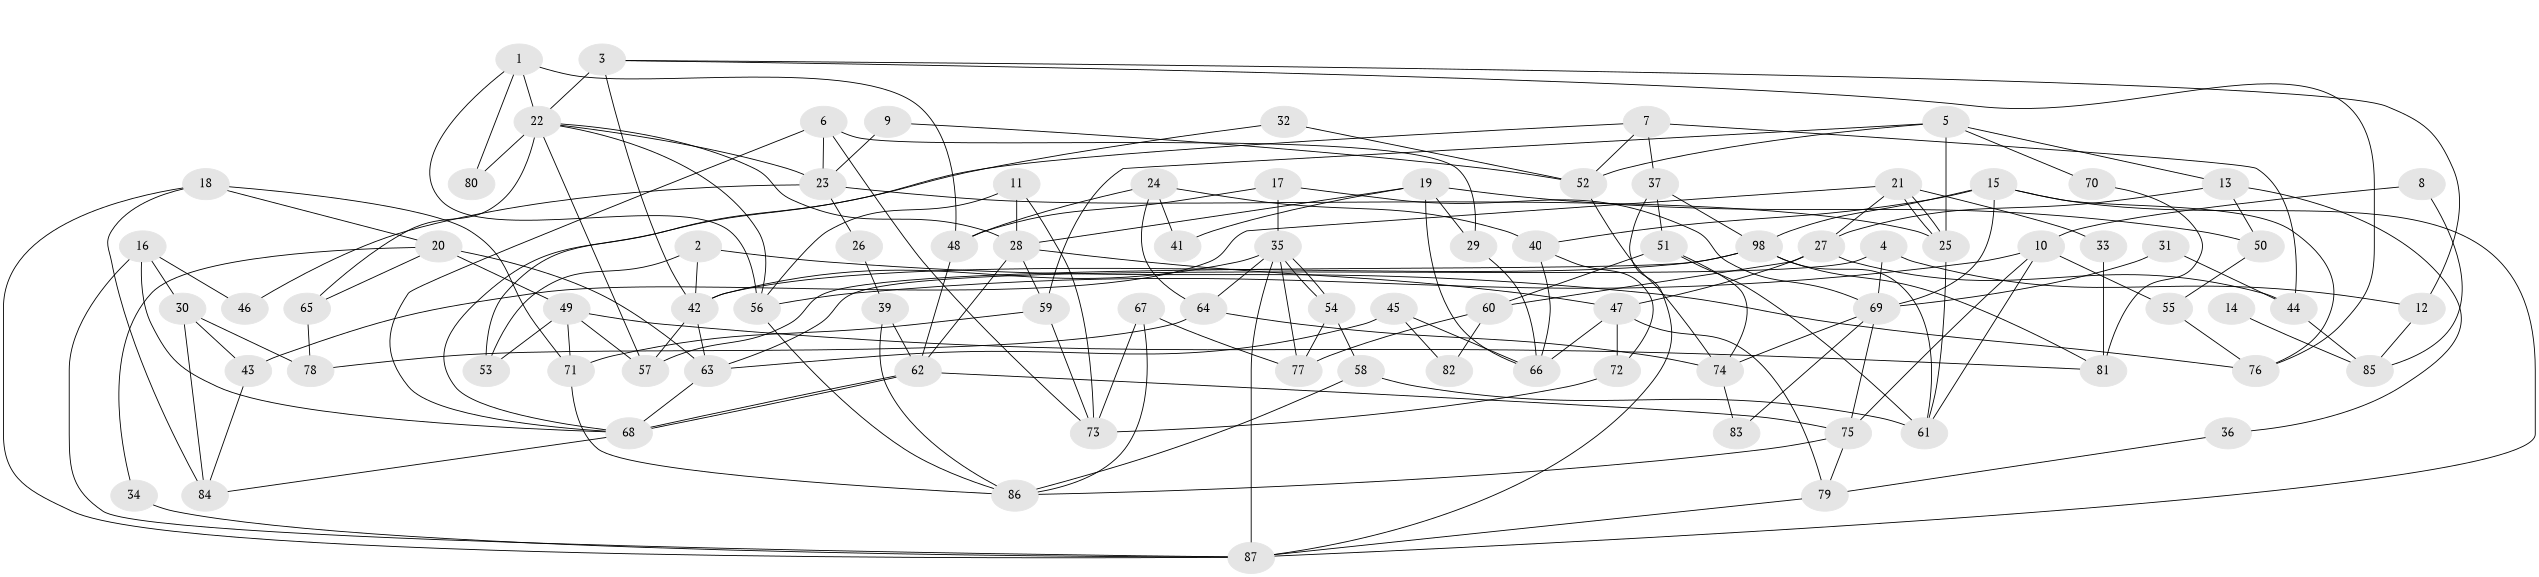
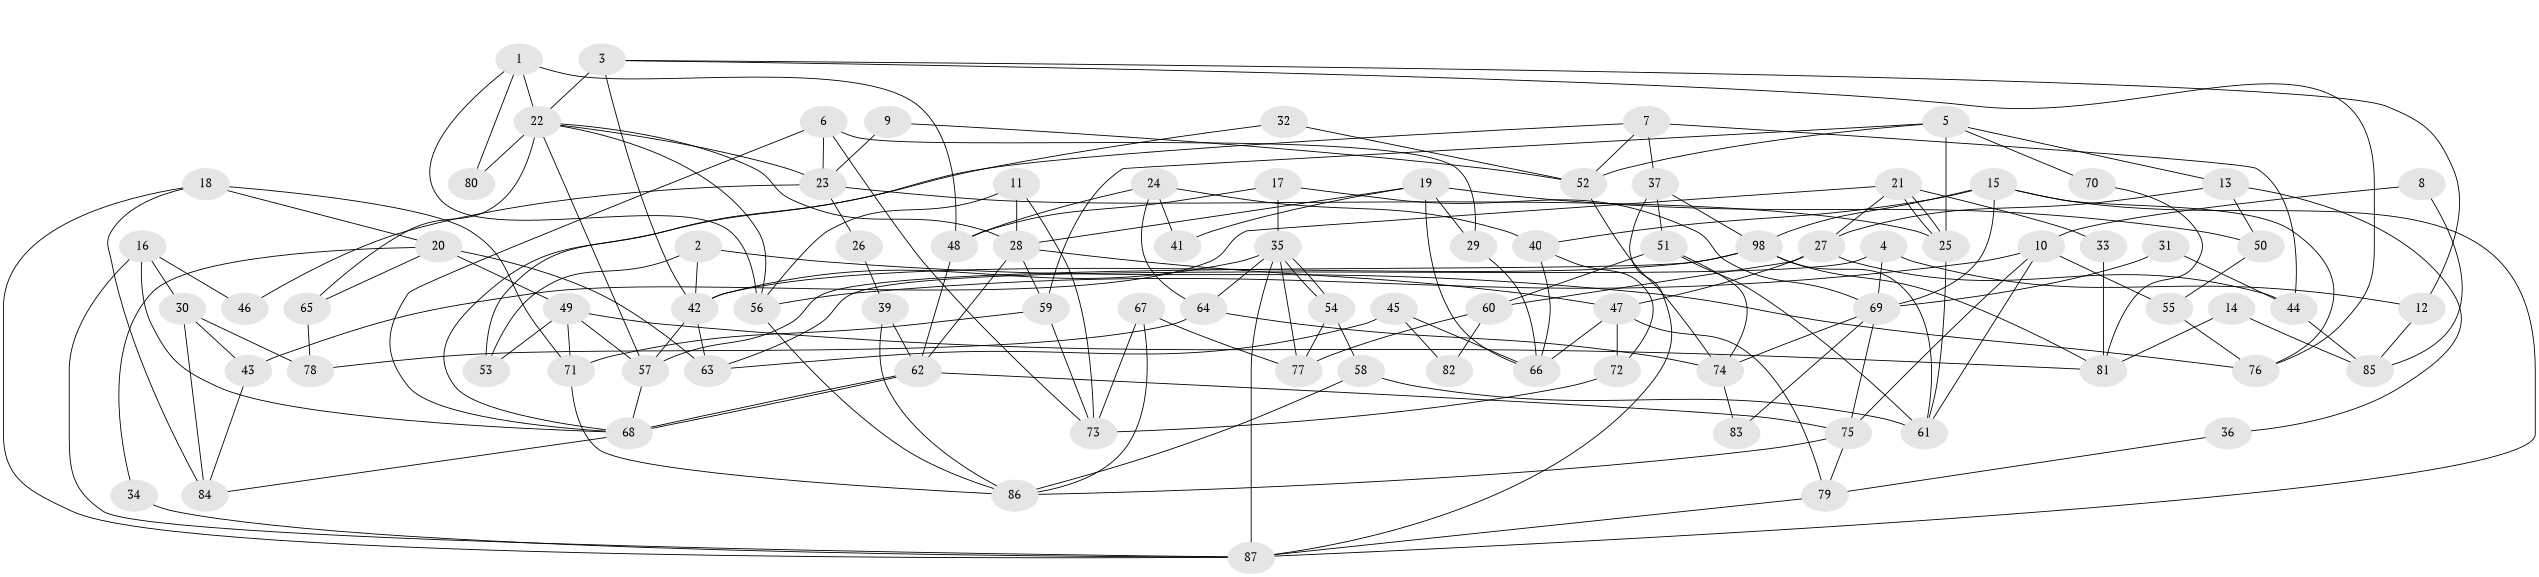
edge "14" -- "81": added
edge "63" -- "68": now "57" -- "68"
